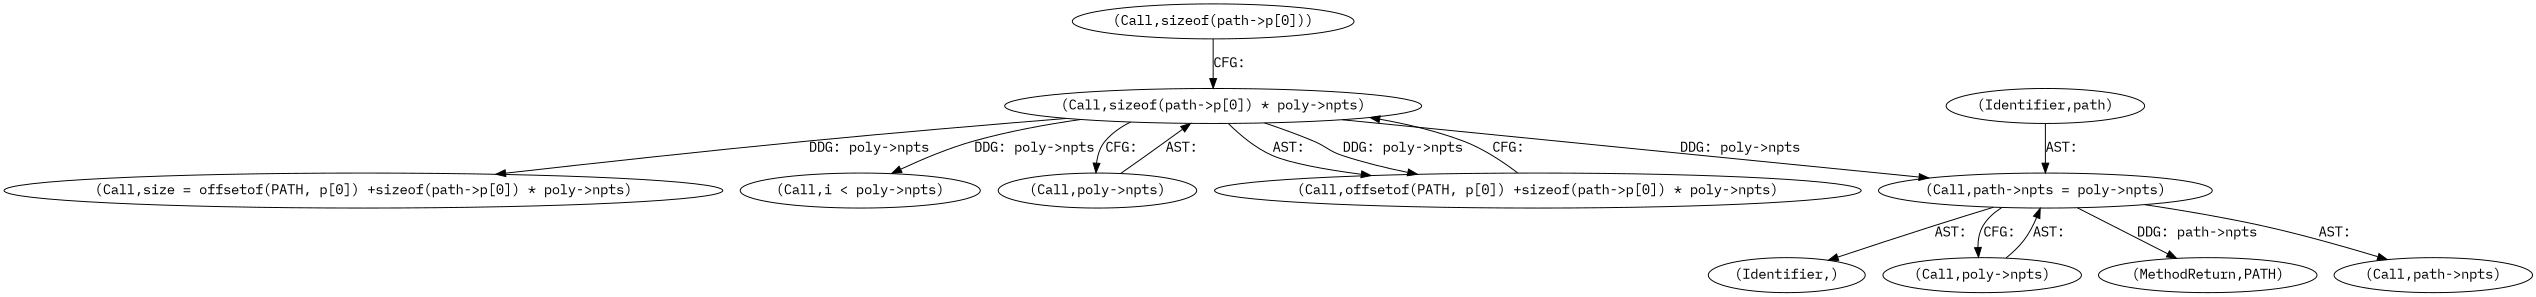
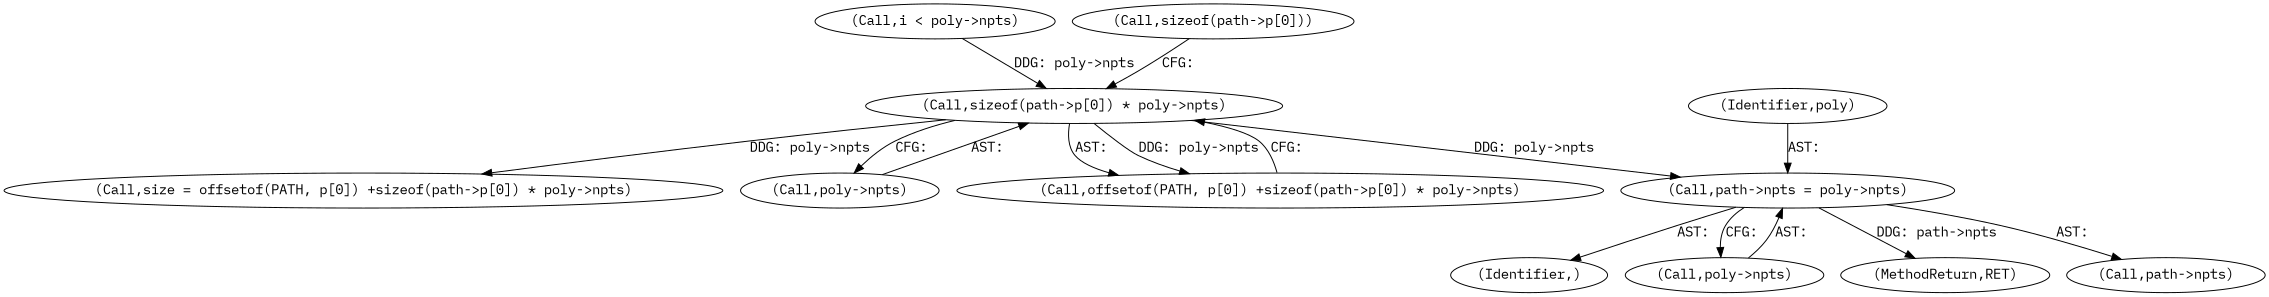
node "(Identifier,path)": label "(Identifier,path)" -> "(Identifier,poly)"
edge "(Call,sizeof(path->p[0]) * poly->npts)" -> "(Call,i < poly->npts)": reversed
node "(MethodReturn,PATH)": label "(MethodReturn,PATH)" -> "(MethodReturn,RET)"
